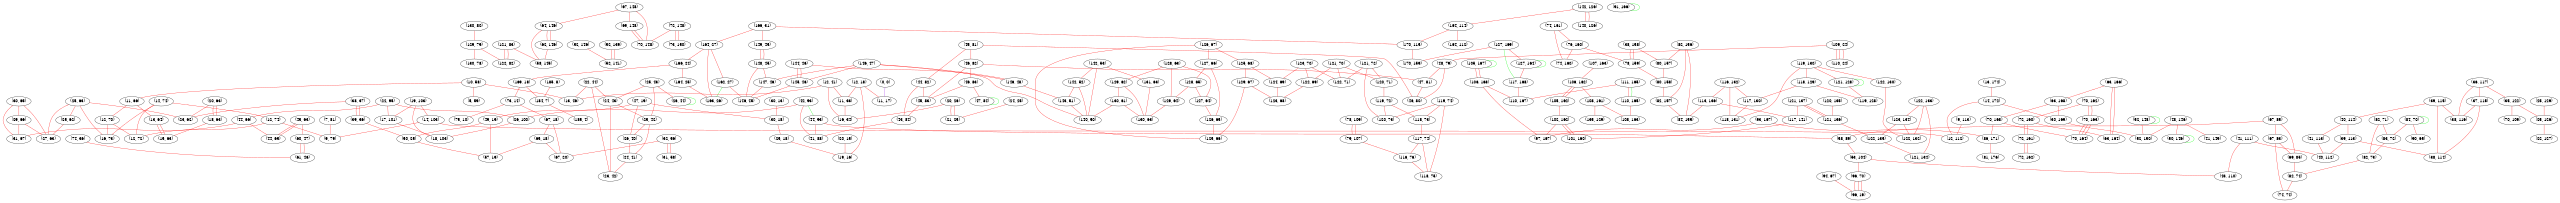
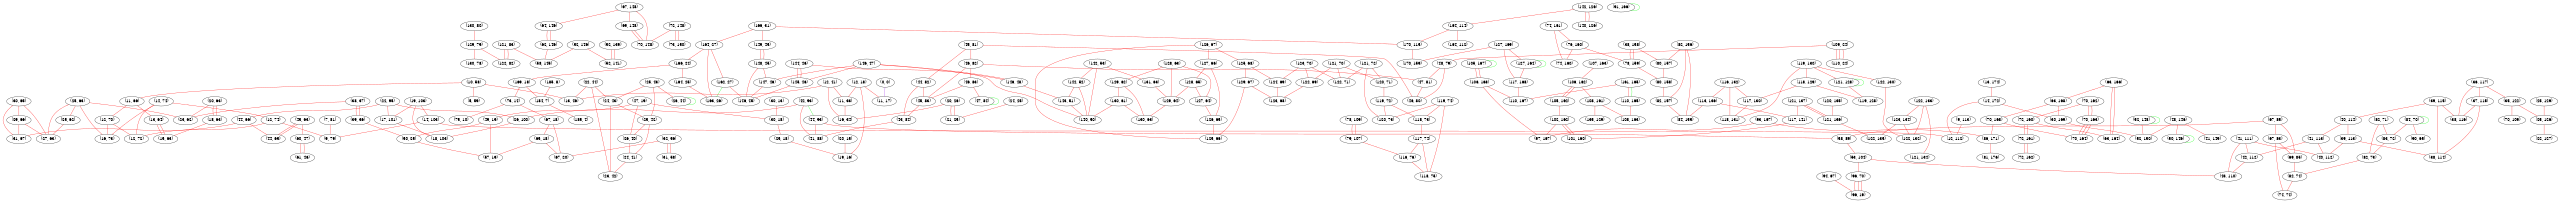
edge "(64, 146)" -- "(58, 145)": now "(52, 146)" -- "(58, 145)"
edge "(127, 169)" -- "(117, 168)": color green -> red
node "(111, 165)": label "(111, 165)" -> "(161, 165)"
edge "(131, 63)" -- "(130, 63)": now "(131, 63)" -- "(129, 64)"
node "(74, 36)": removed
edge "(122, 135)" -- "(121, 134)": removed
node "(42, 112)": added
